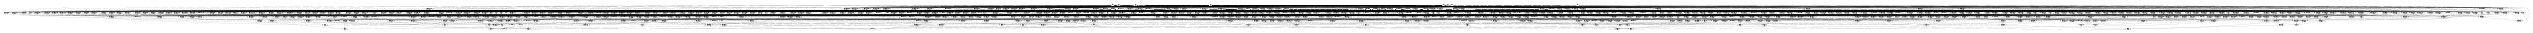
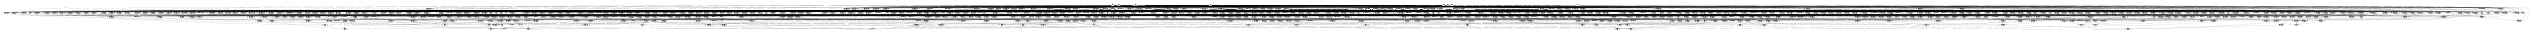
node "new_n140_": removed
